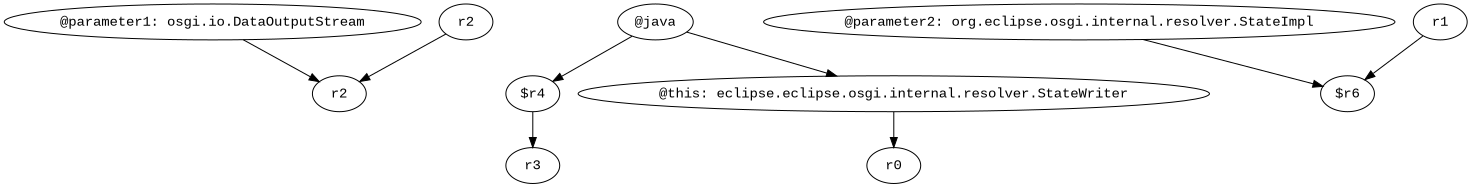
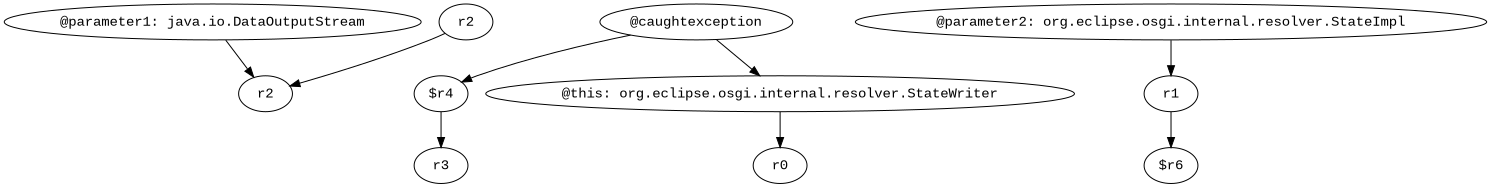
node "@parameter1: osgi.io.DataOutputStream": label "@parameter1: osgi.io.DataOutputStream" -> "@parameter1: java.io.DataOutputStream"
node "@java": label "@java" -> "@caughtexception"
edge "@parameter2: org.eclipse.osgi.internal.resolver.StateImpl" -> "$r6": now "@parameter2: org.eclipse.osgi.internal.resolver.StateImpl" -> "r1"
node "@this: eclipse.eclipse.osgi.internal.resolver.StateWriter": label "@this: eclipse.eclipse.osgi.internal.resolver.StateWriter" -> "@this: org.eclipse.osgi.internal.resolver.StateWriter"
